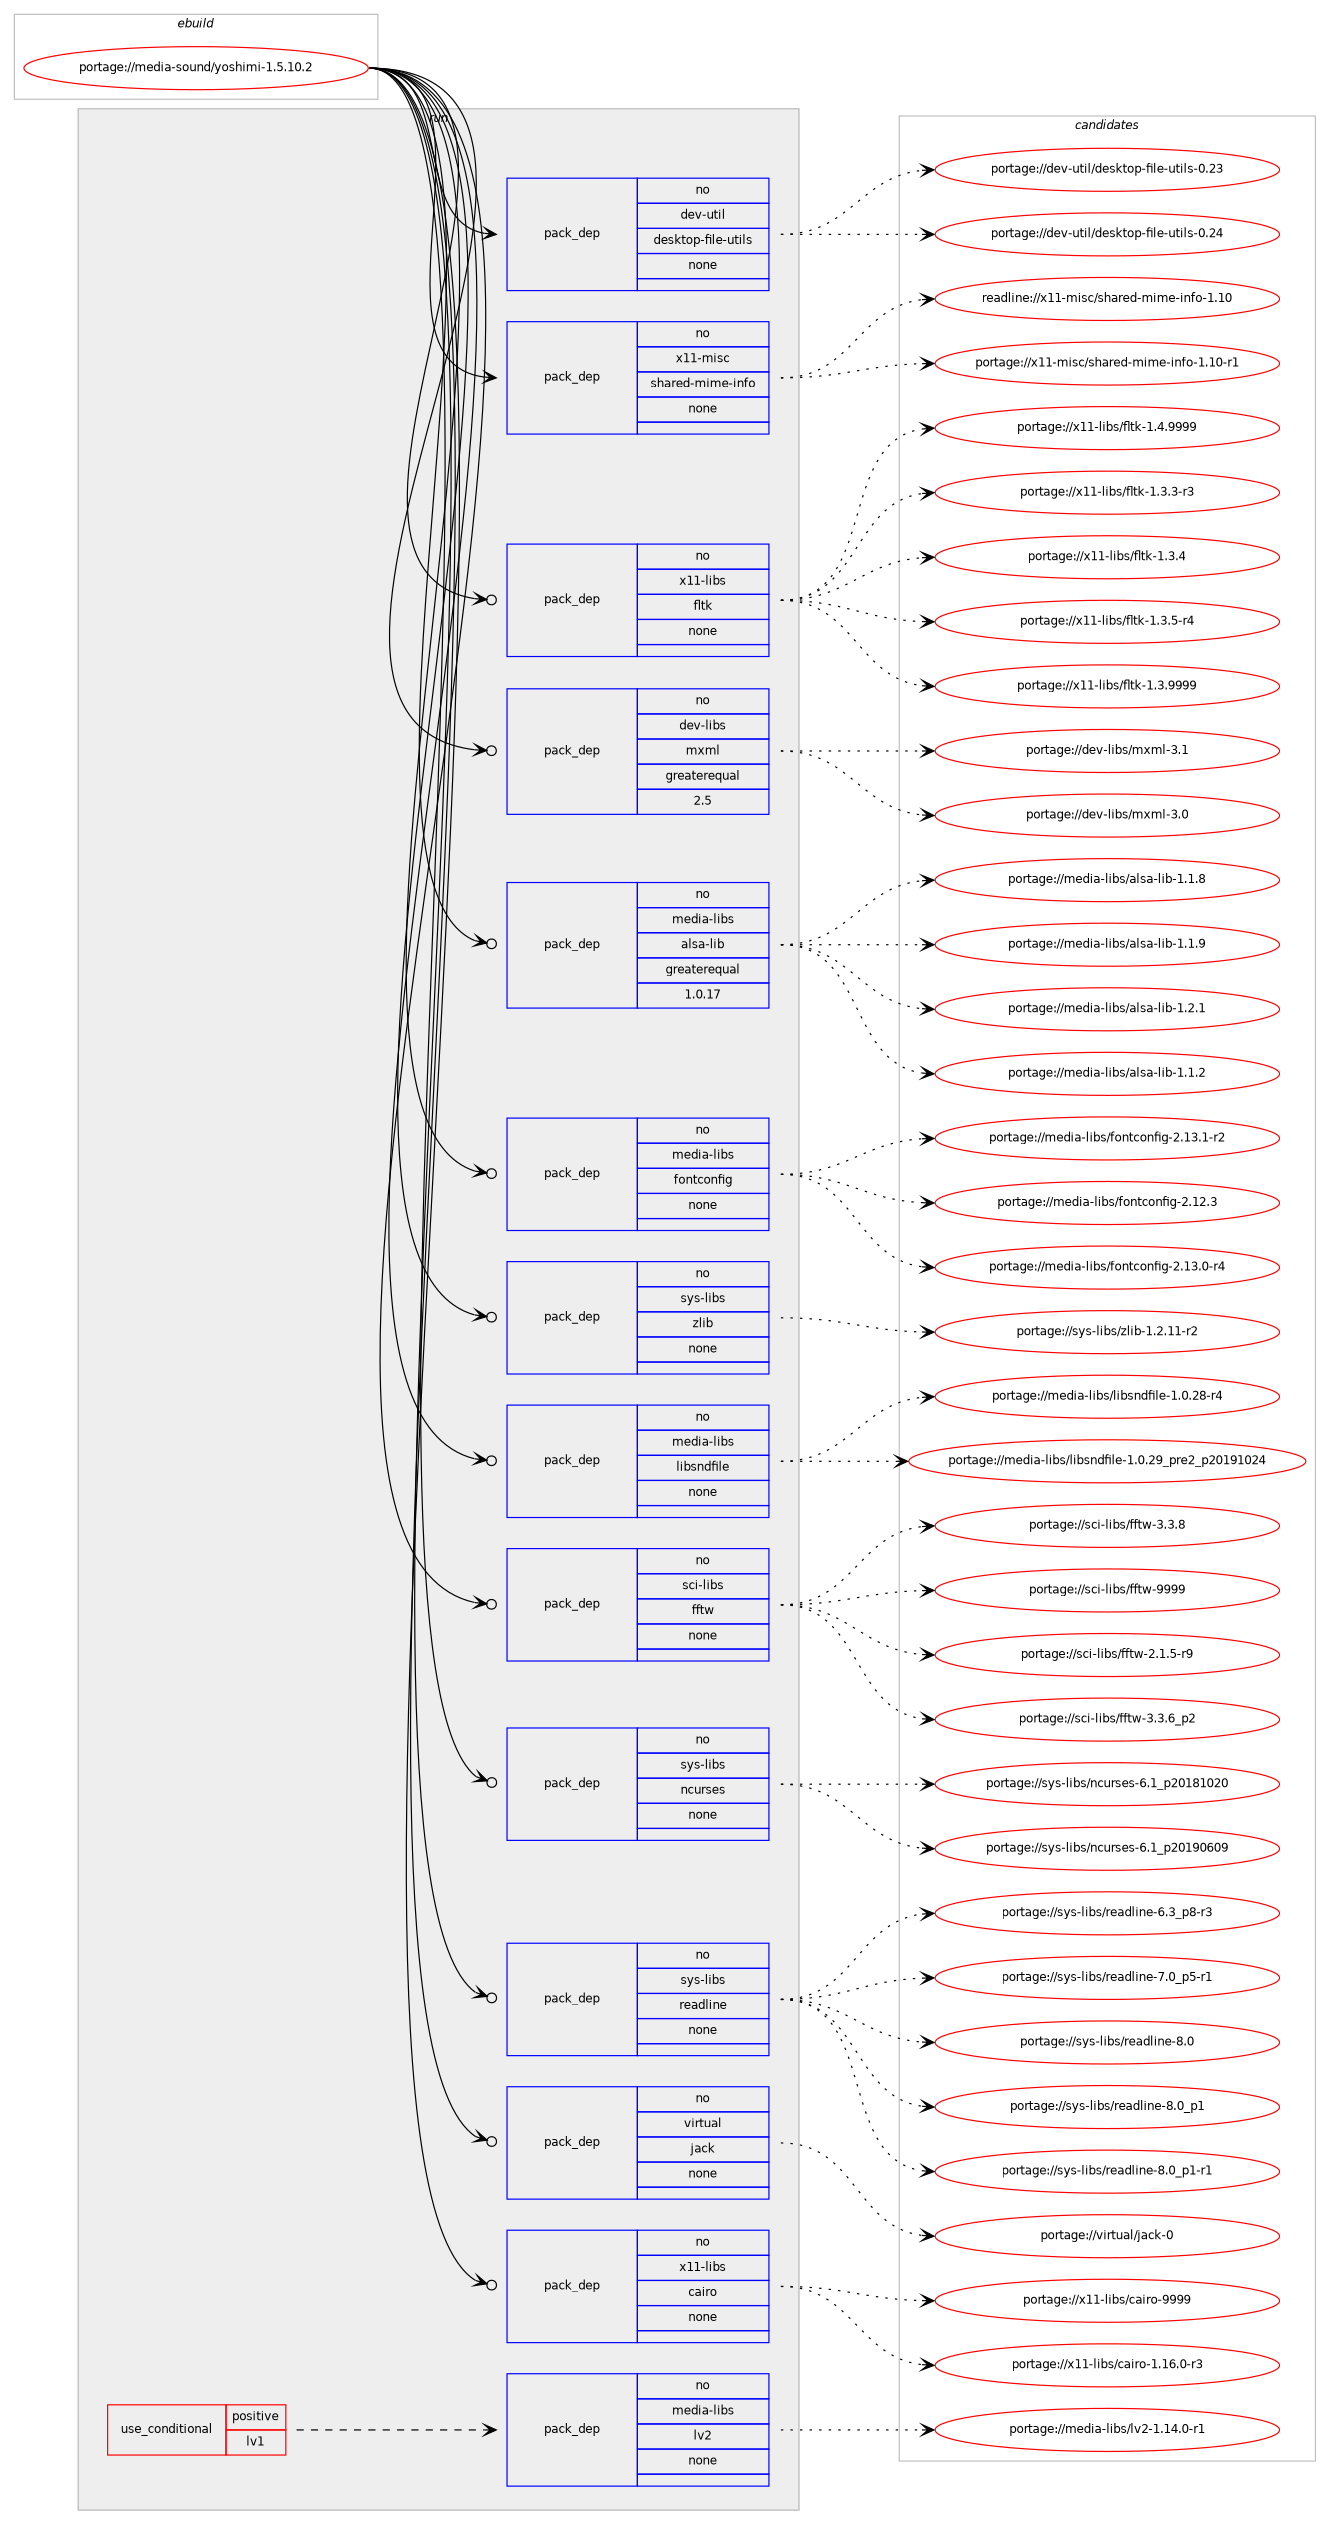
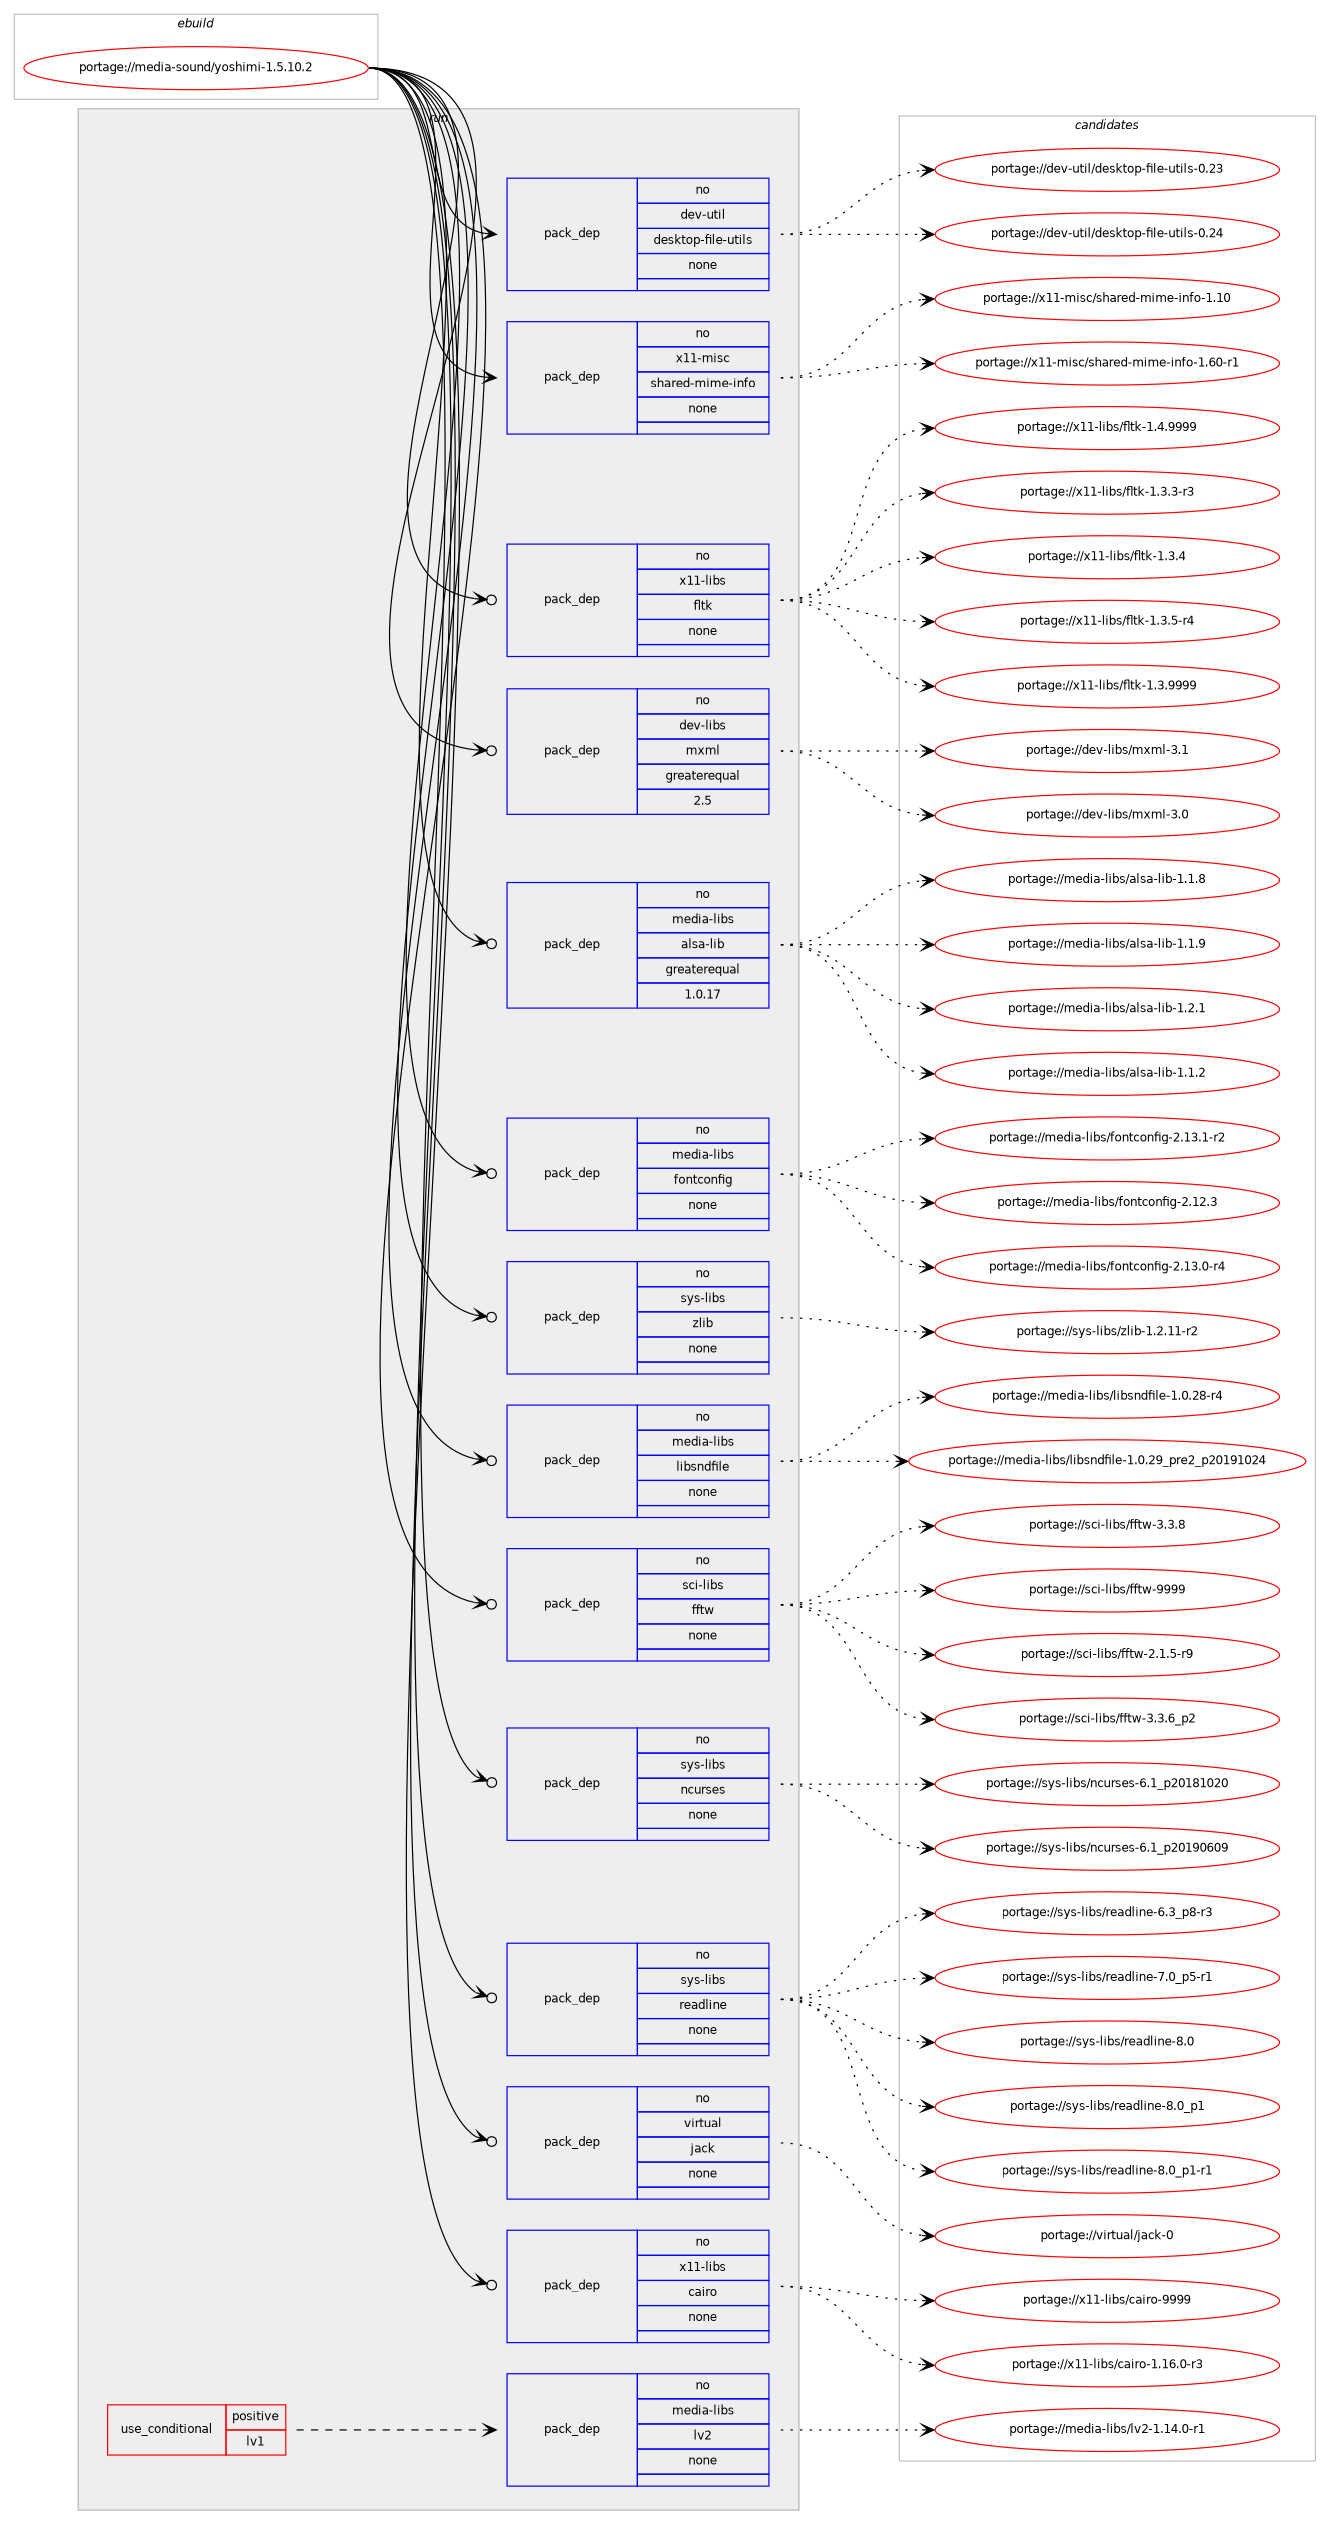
node "readline://x11-misc/shared-mime-info-1.10": label "readline://x11-misc/shared-mime-info-1.10" -> "portage://x11-misc/shared-mime-info-1.10"
node "portage://x11-misc/shared-mime-info-1.10-r1": label "portage://x11-misc/shared-mime-info-1.10-r1" -> "portage://x11-misc/shared-mime-info-1.60-r1"
